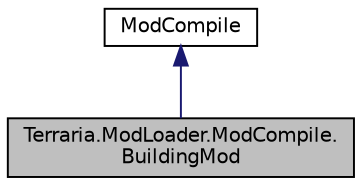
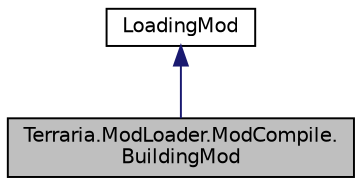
node "ModCompile": label "ModCompile" -> "LoadingMod"
